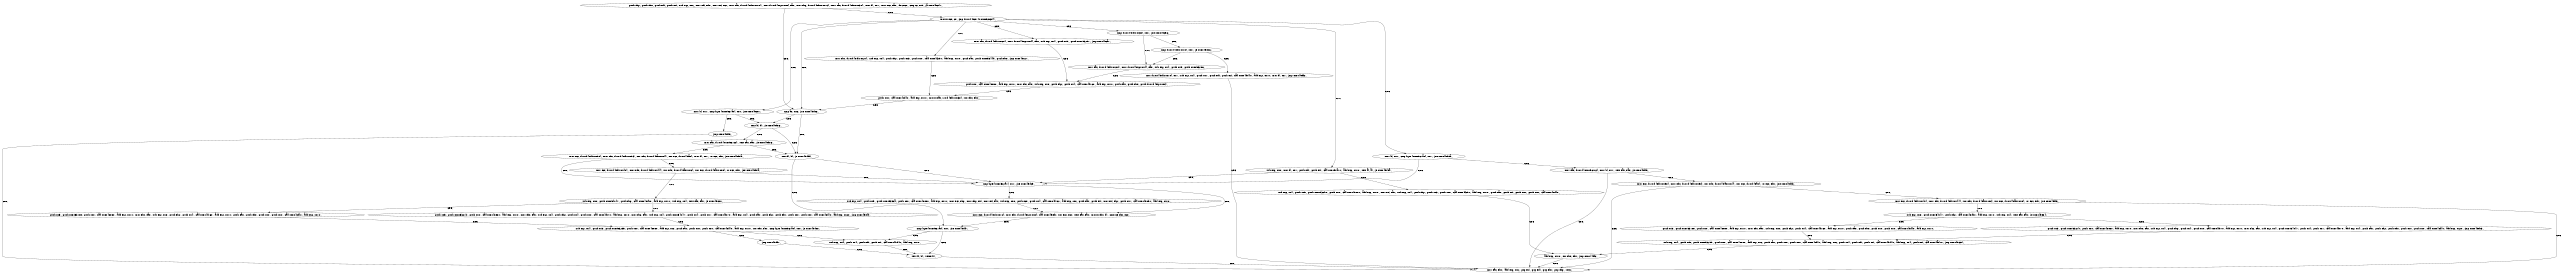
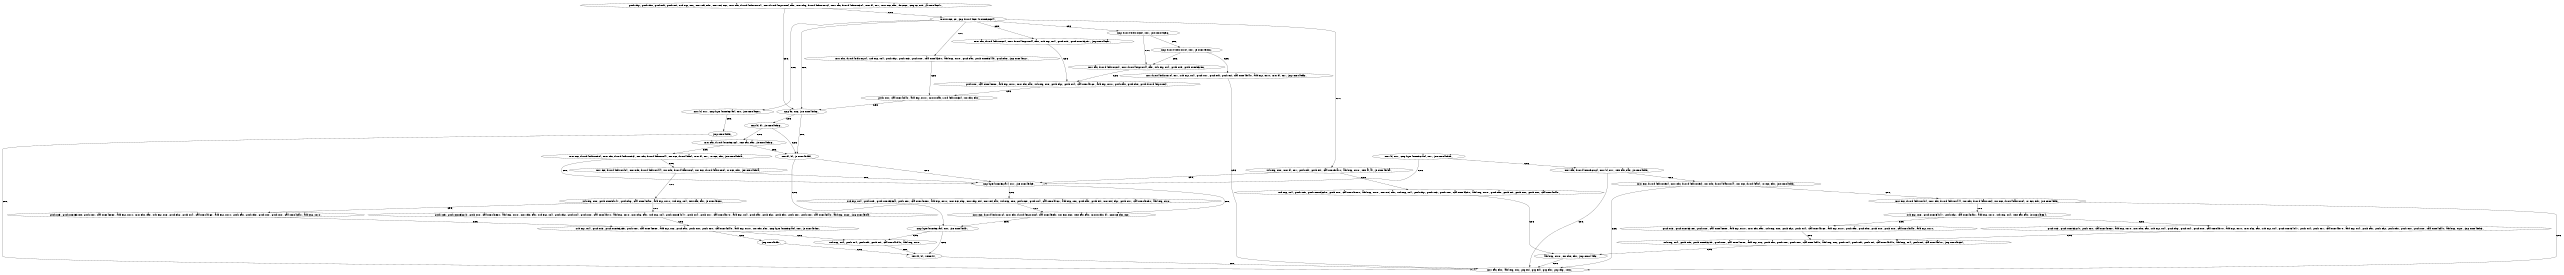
edge "'movzx ecx, cx', 'jmp dword [ecx*4+0x8052634]'," -> "'mov bl, 0x1', 'cmp byte [0x80561a0], 0x1', 'jne 0x8049d8a',": removed, label "CFG"
edge "'mov bl, 0x1', 'cmp byte [0x80561a0], 0x0', 'jne 0x8049ce1'," -> "'test bl, bl', 'je 0x8049d86',": removed, label "CFG"
